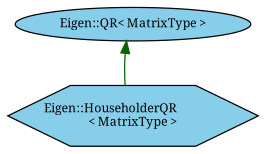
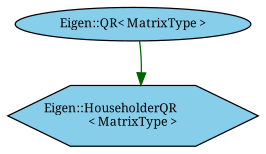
edge "Eigen::HouseholderQR < MatrixType >" -> "Eigen::QR< MatrixType >": reversed
